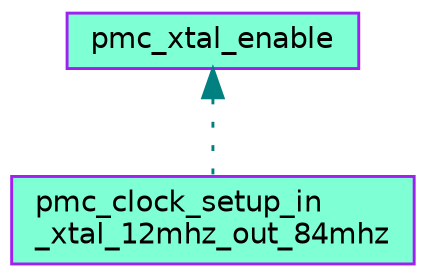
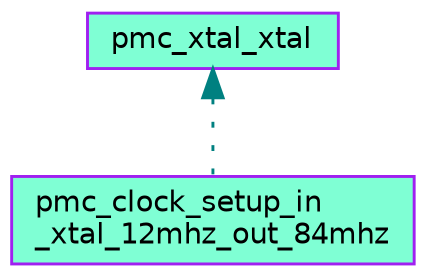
node "pmc_xtal_enable": label "pmc_xtal_enable" -> "pmc_xtal_xtal"
